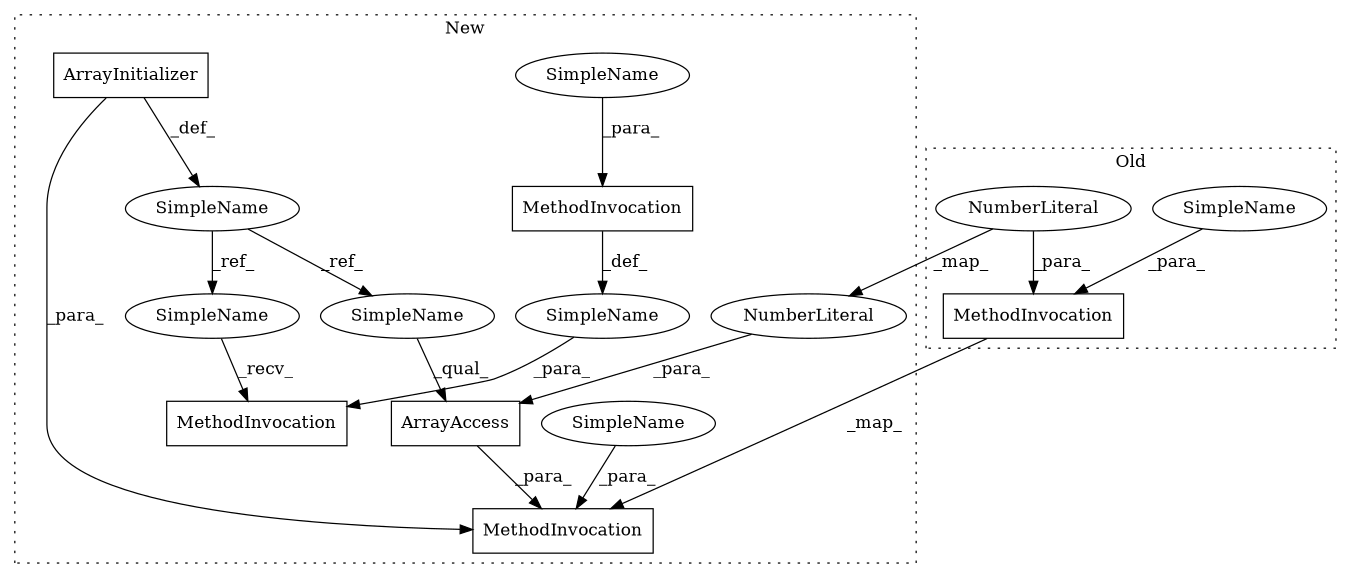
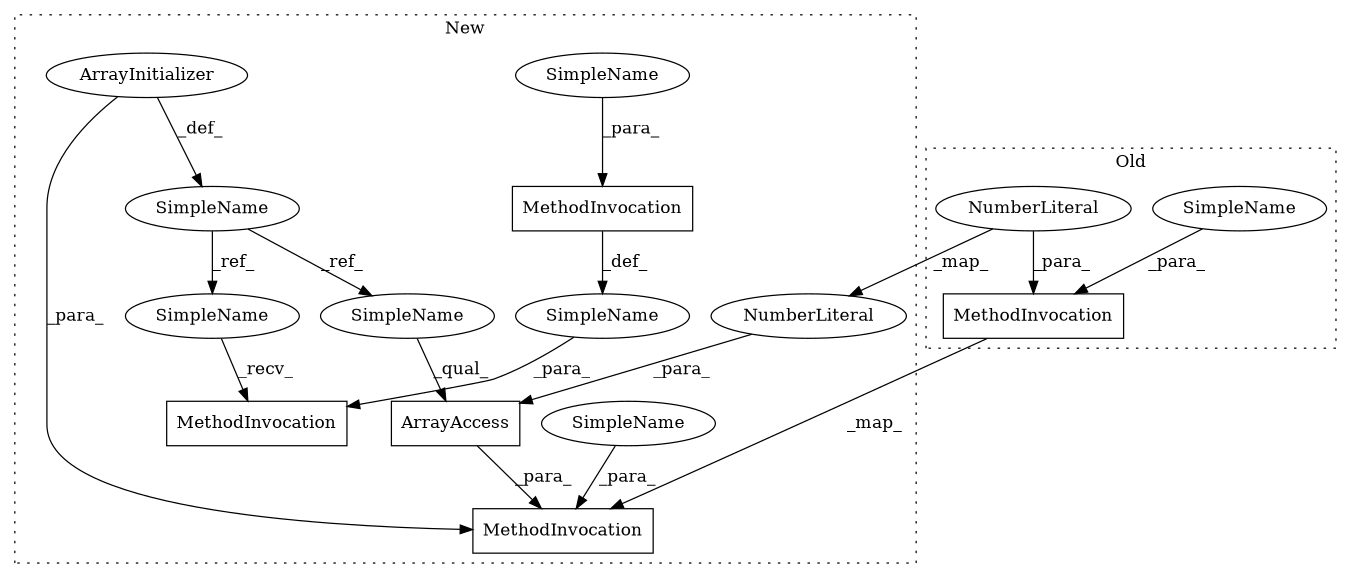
node "ArrayInitializer": shape box -> ellipse
